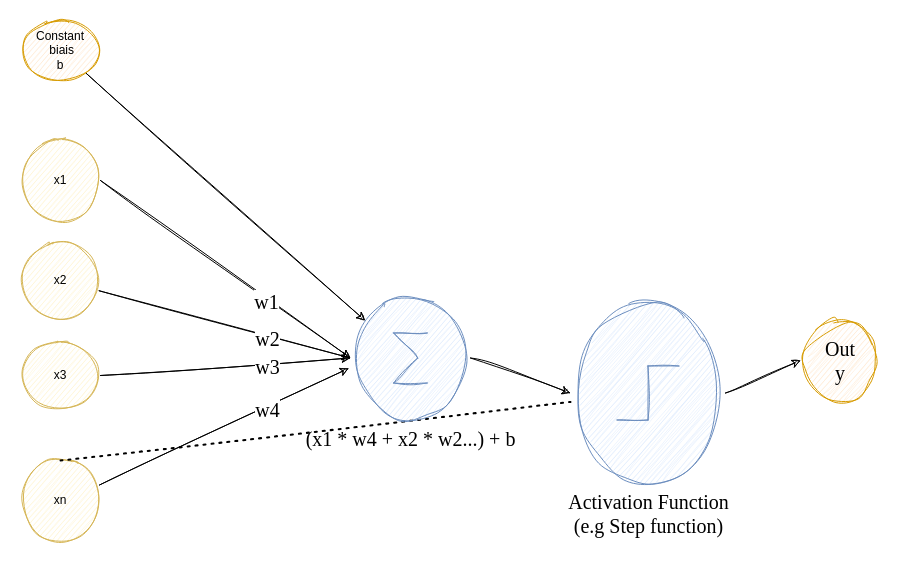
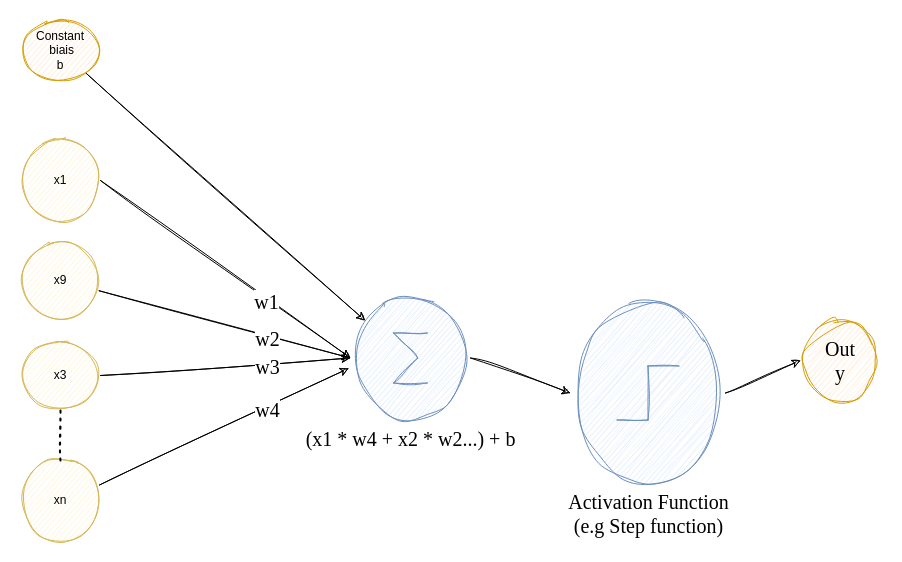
node "x2": label "x2" -> "x9"
edge "Activation Function (e.g Step function)" -- "xn": now "x3" -- "xn"
